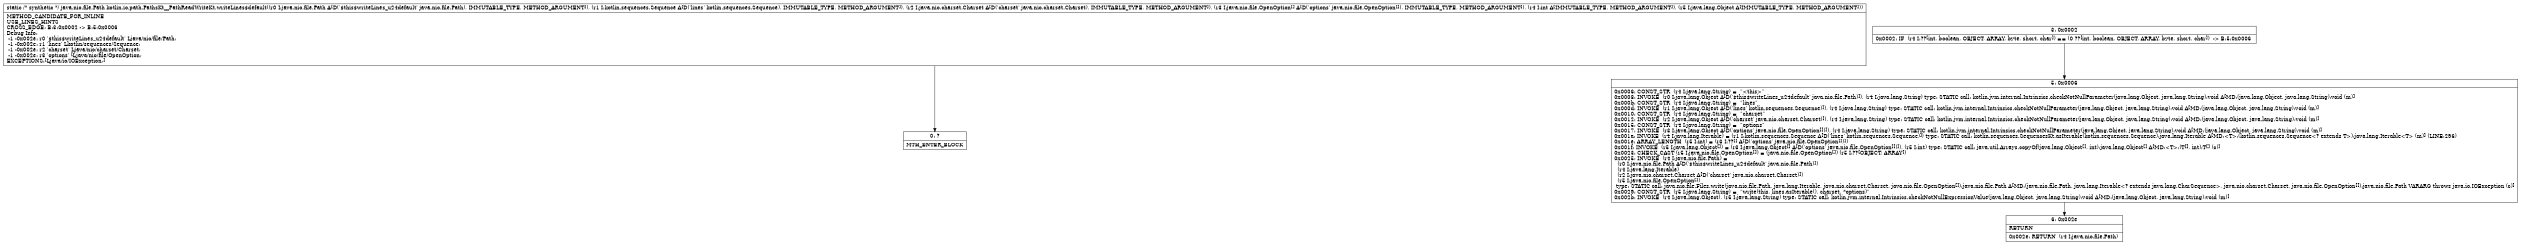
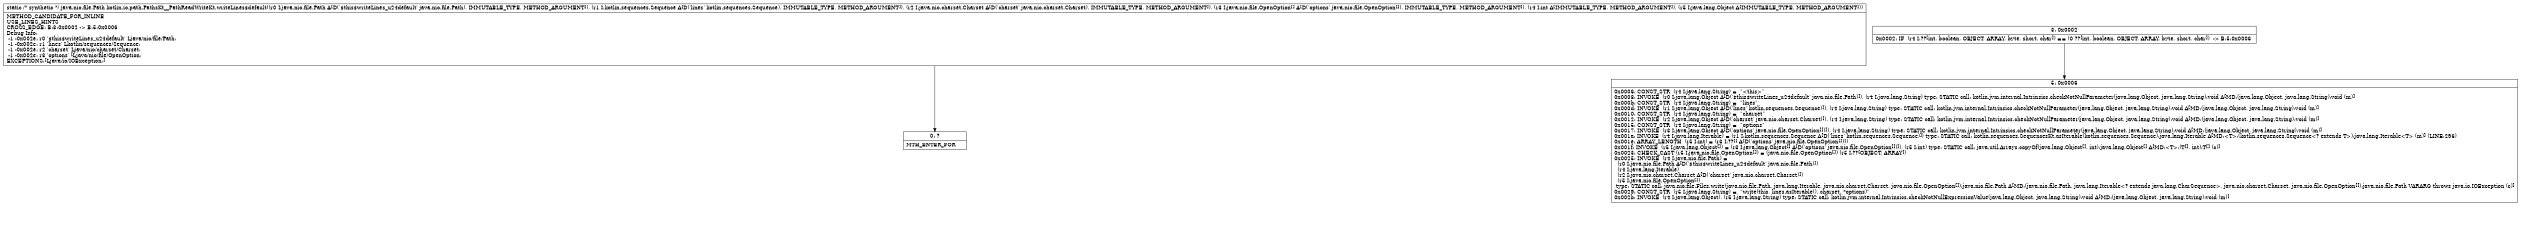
node "0: ?": text "MTH_ENTER_BLOCK" -> "MTH_ENTER_FOR"
node "6: 0x002e": removed
